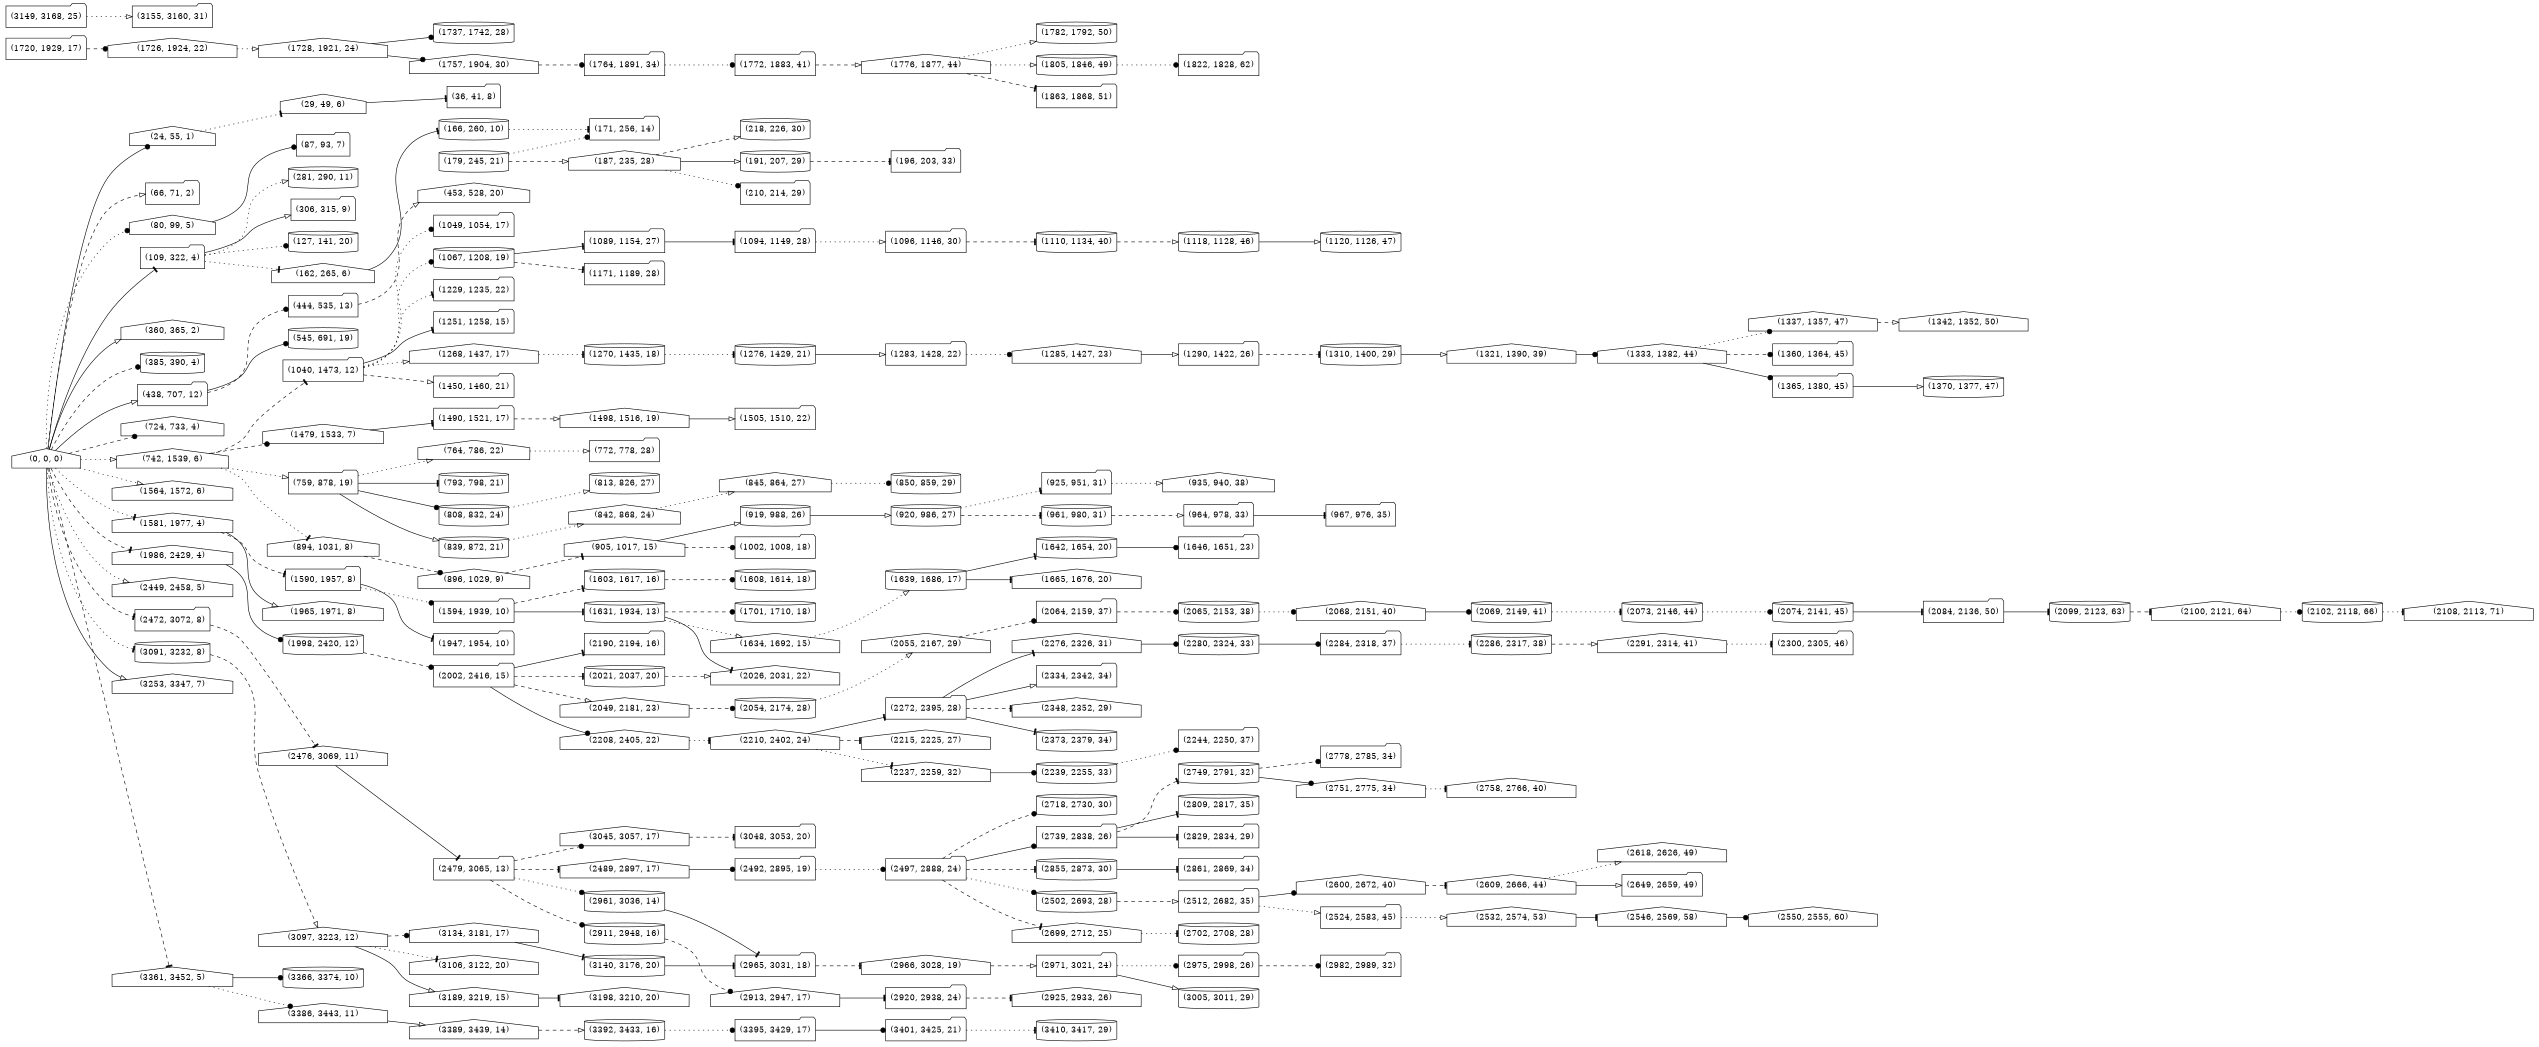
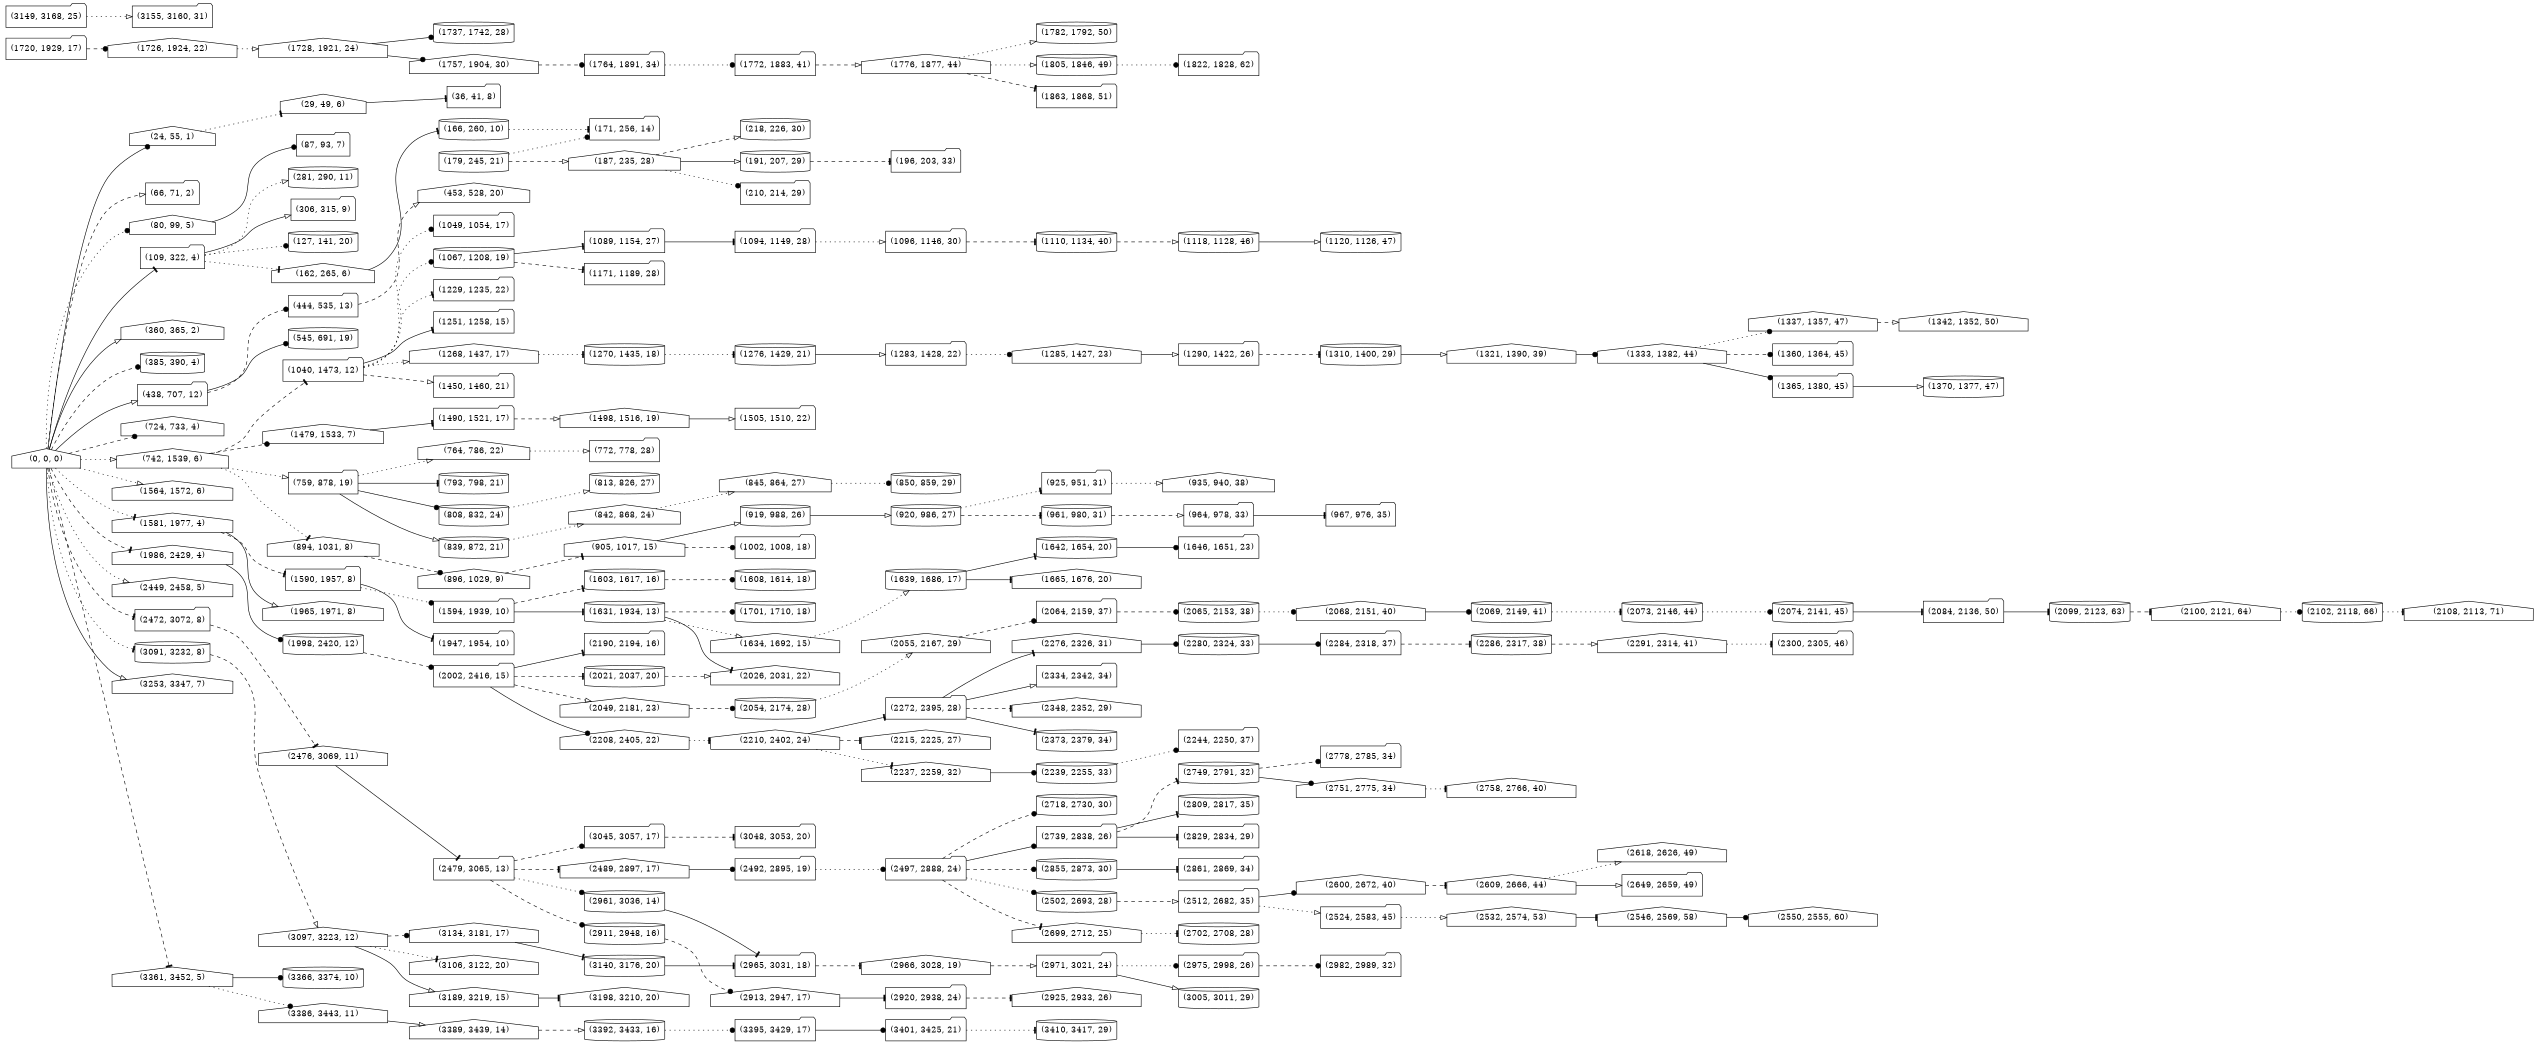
edge "(2284, 2318, 37)" -> "(2286, 2317, 38)": style dotted -> dashed
node "(3045, 3057, 17)": shape house -> folder
edge "(2497, 2888, 24)" -> "(2855, 2873, 30)": arrowhead tee -> dot
